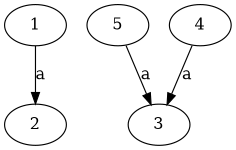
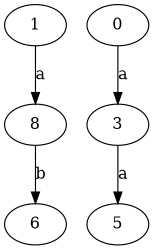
node "4": label "4" -> "0"
edge "5" -> "3": reversed
node "2": label "2" -> "8"
node "6": added
